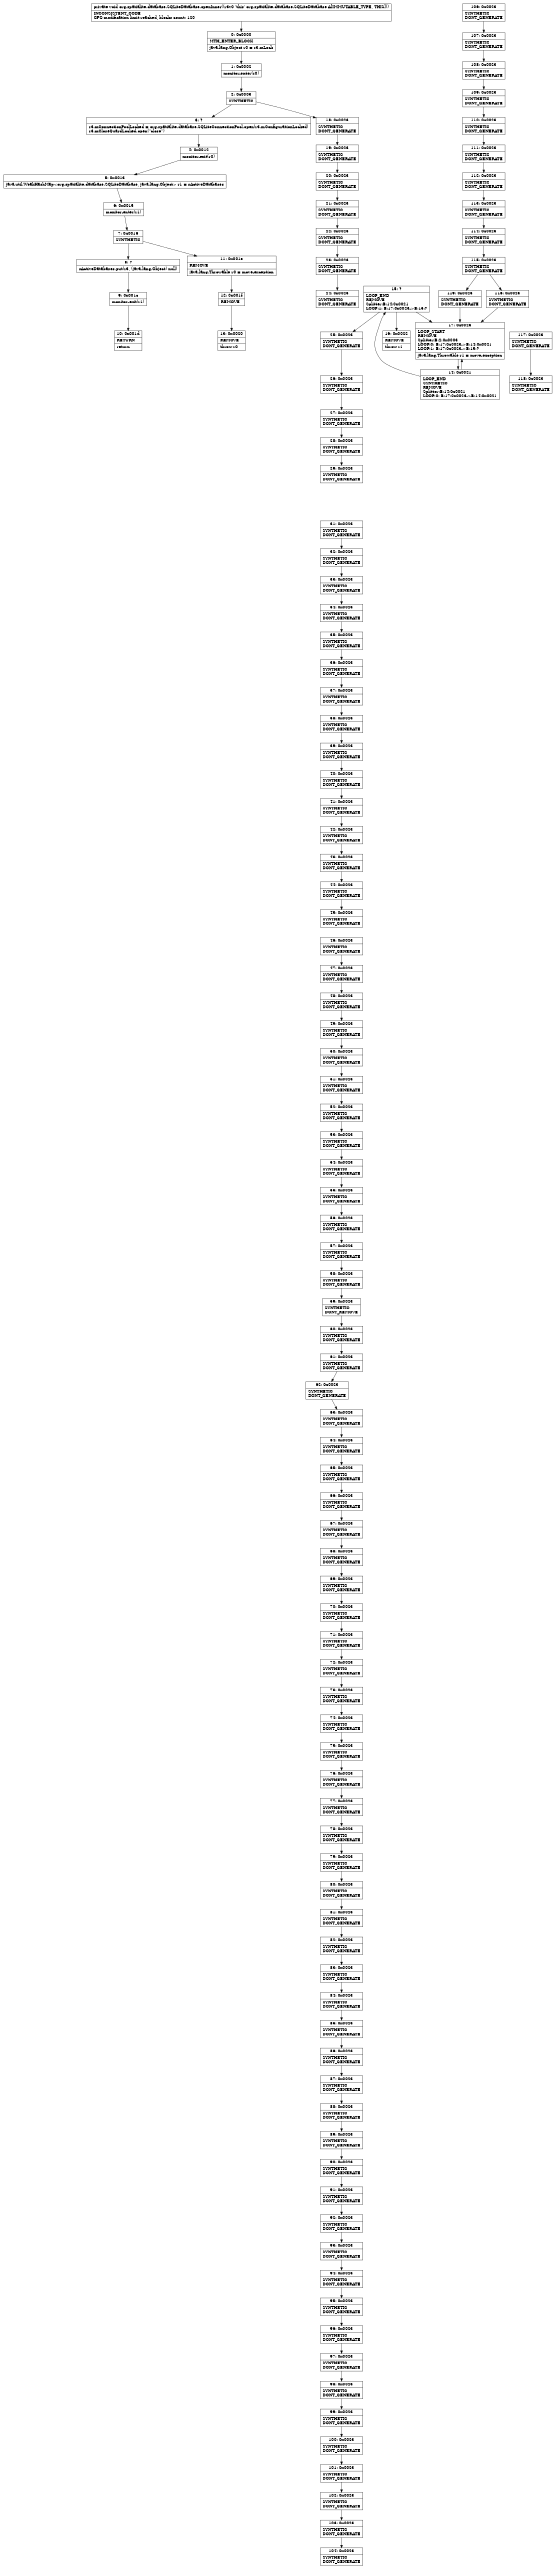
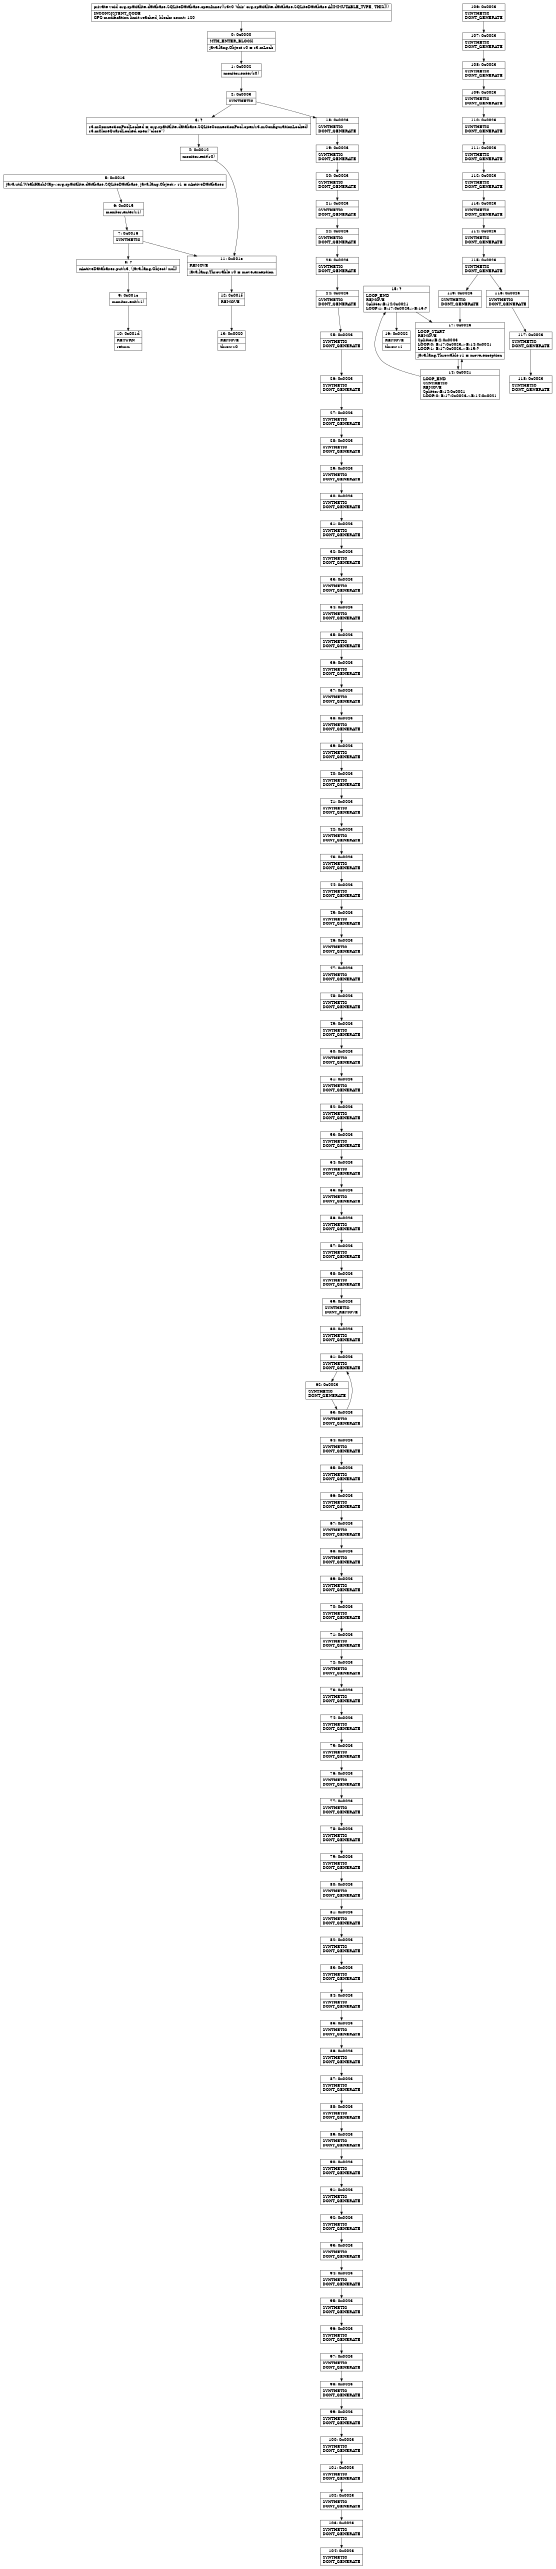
edge "4: 0x0012" -> "5: 0x0013": now "4: 0x0012" -> "11: 0x001e"
edge "116: 0x0023" -> "17: 0x0023": now "116: 0x0023" -> "117: 0x0023"
edge "15: ?" -> "25: 0x0023": now "24: 0x0023" -> "25: 0x0023"
node "30: 0x0023": added
edge "45: 0x0023" -> "46: 0x0023": added
edge "63: 0x0023" -> "64: 0x0023": now "63: 0x0023" -> "61: 0x0023"
